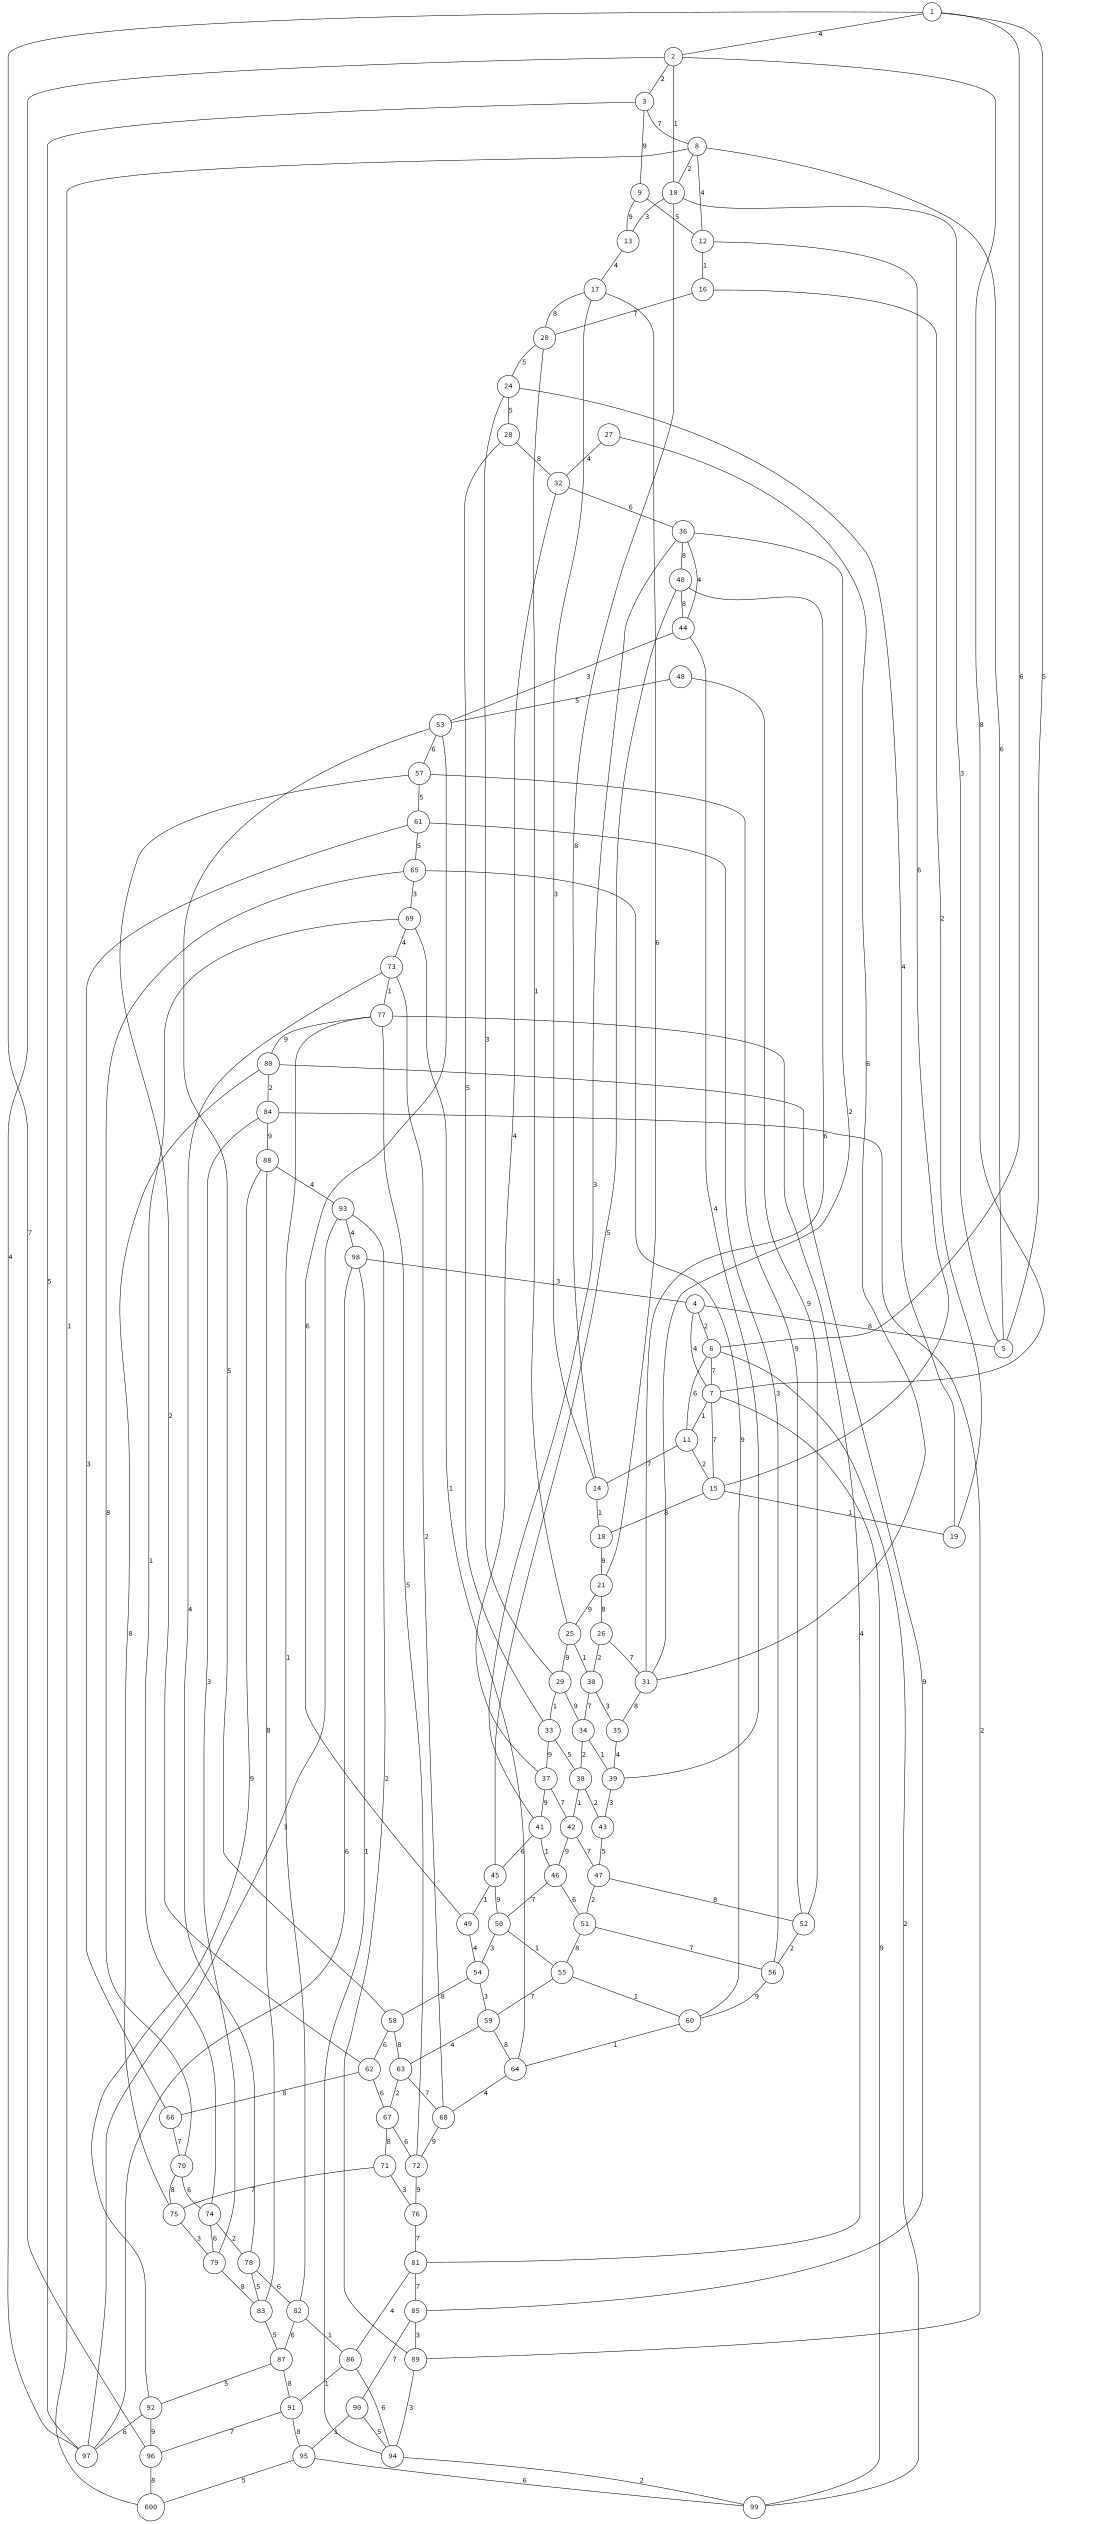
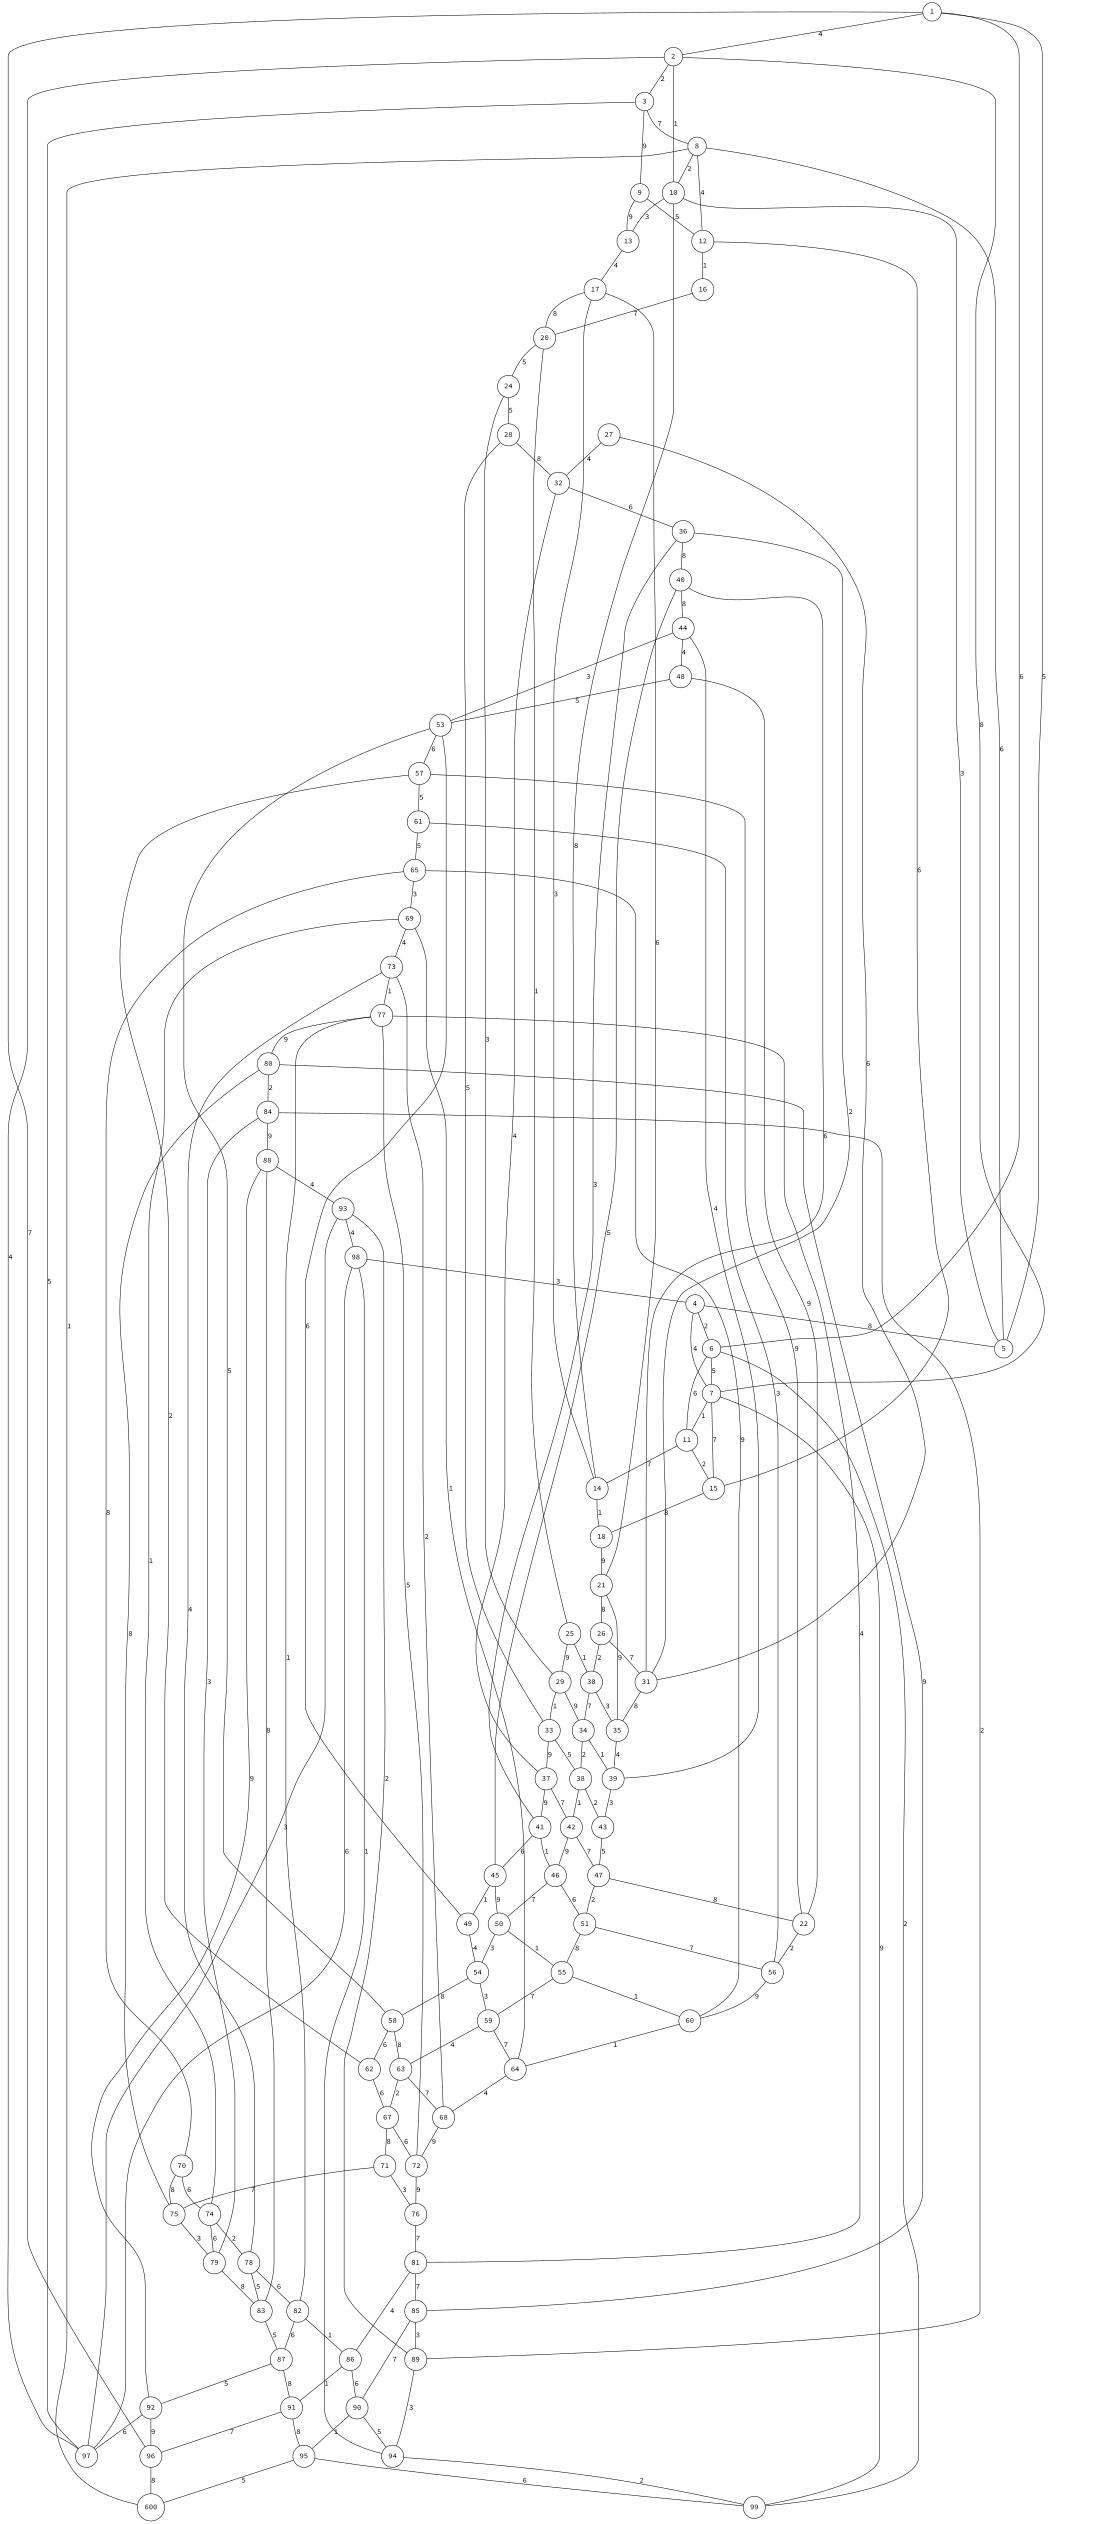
edge "36" -- "44": now "48" -- "44"
edge "6" -- "7": label "7" -> "5"
node "19": removed
edge "21" -- "25": now "21" -- "35"
node "52": label "52" -> "22"
edge "59" -- "64": label "8" -> "7"
node "66": removed
edge "86" -- "94": now "86" -- "90"
